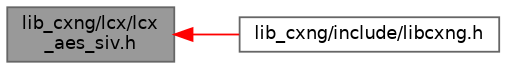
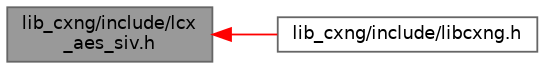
node "lib_cxng/lcx/lcx _aes_siv.h": label "lib_cxng/lcx/lcx _aes_siv.h" -> "lib_cxng/include/lcx _aes_siv.h"
